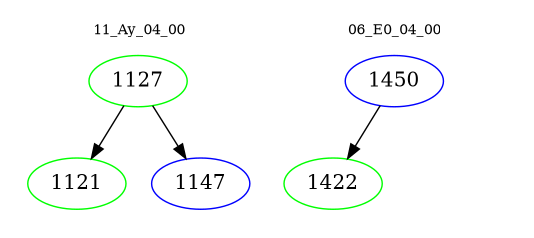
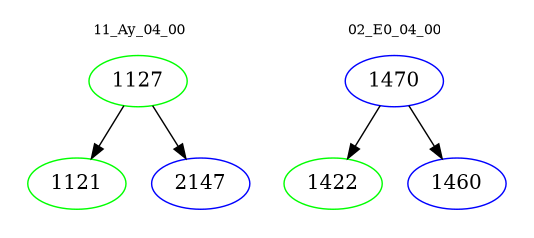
cluster "06_E0_04_00": label "06_E0_04_00" -> "02_E0_04_00"
node "1450": label "1450" -> "1470"
node "1147": label "1147" -> "2147"
node "1460": added
